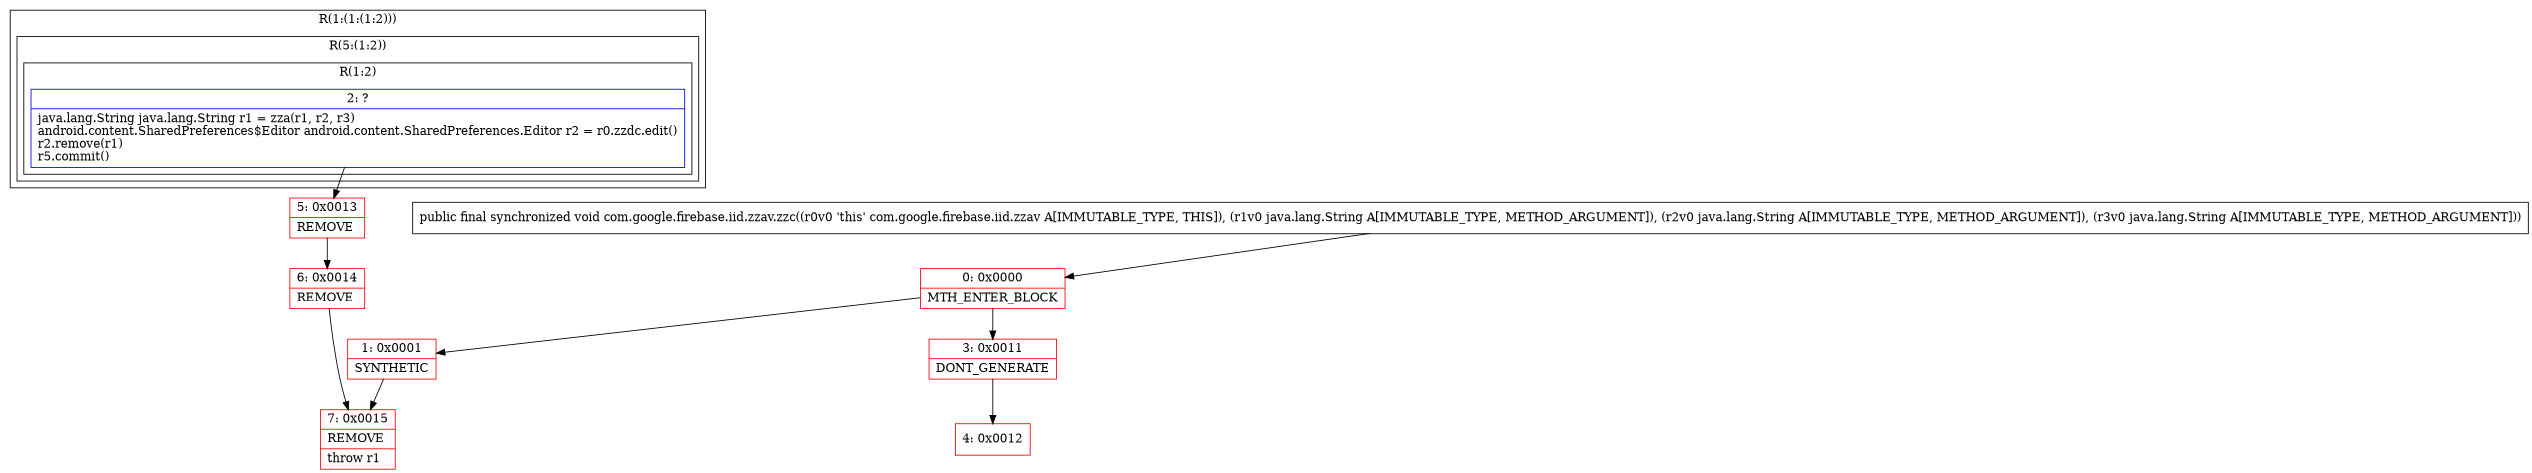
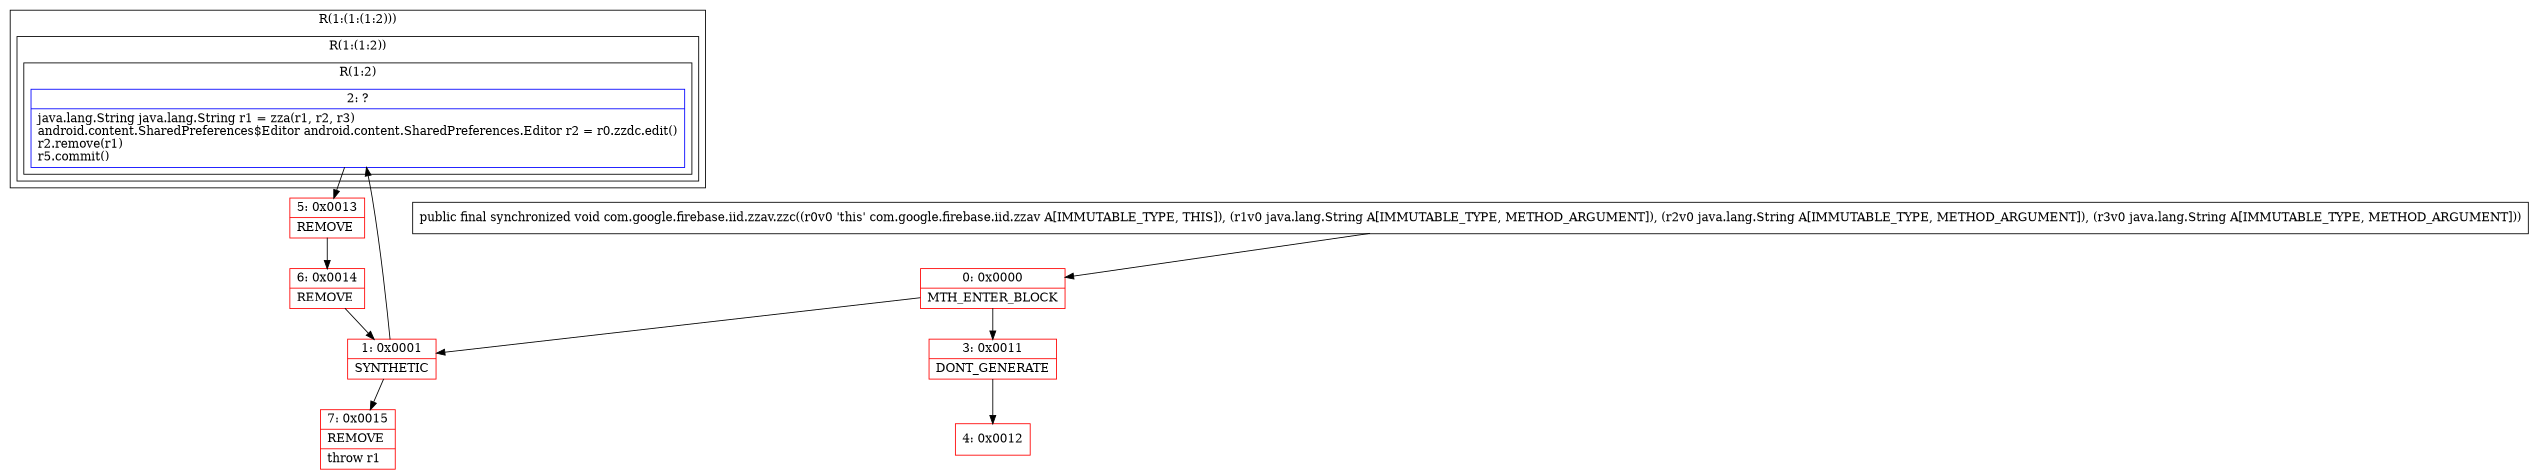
cluster "R(5:(1:2))": label "R(5:(1:2))" -> "R(1:(1:2))"
edge "1: 0x0001" -> "2: ?": added
edge "6: 0x0014" -> "7: 0x0015": now "6: 0x0014" -> "1: 0x0001"
